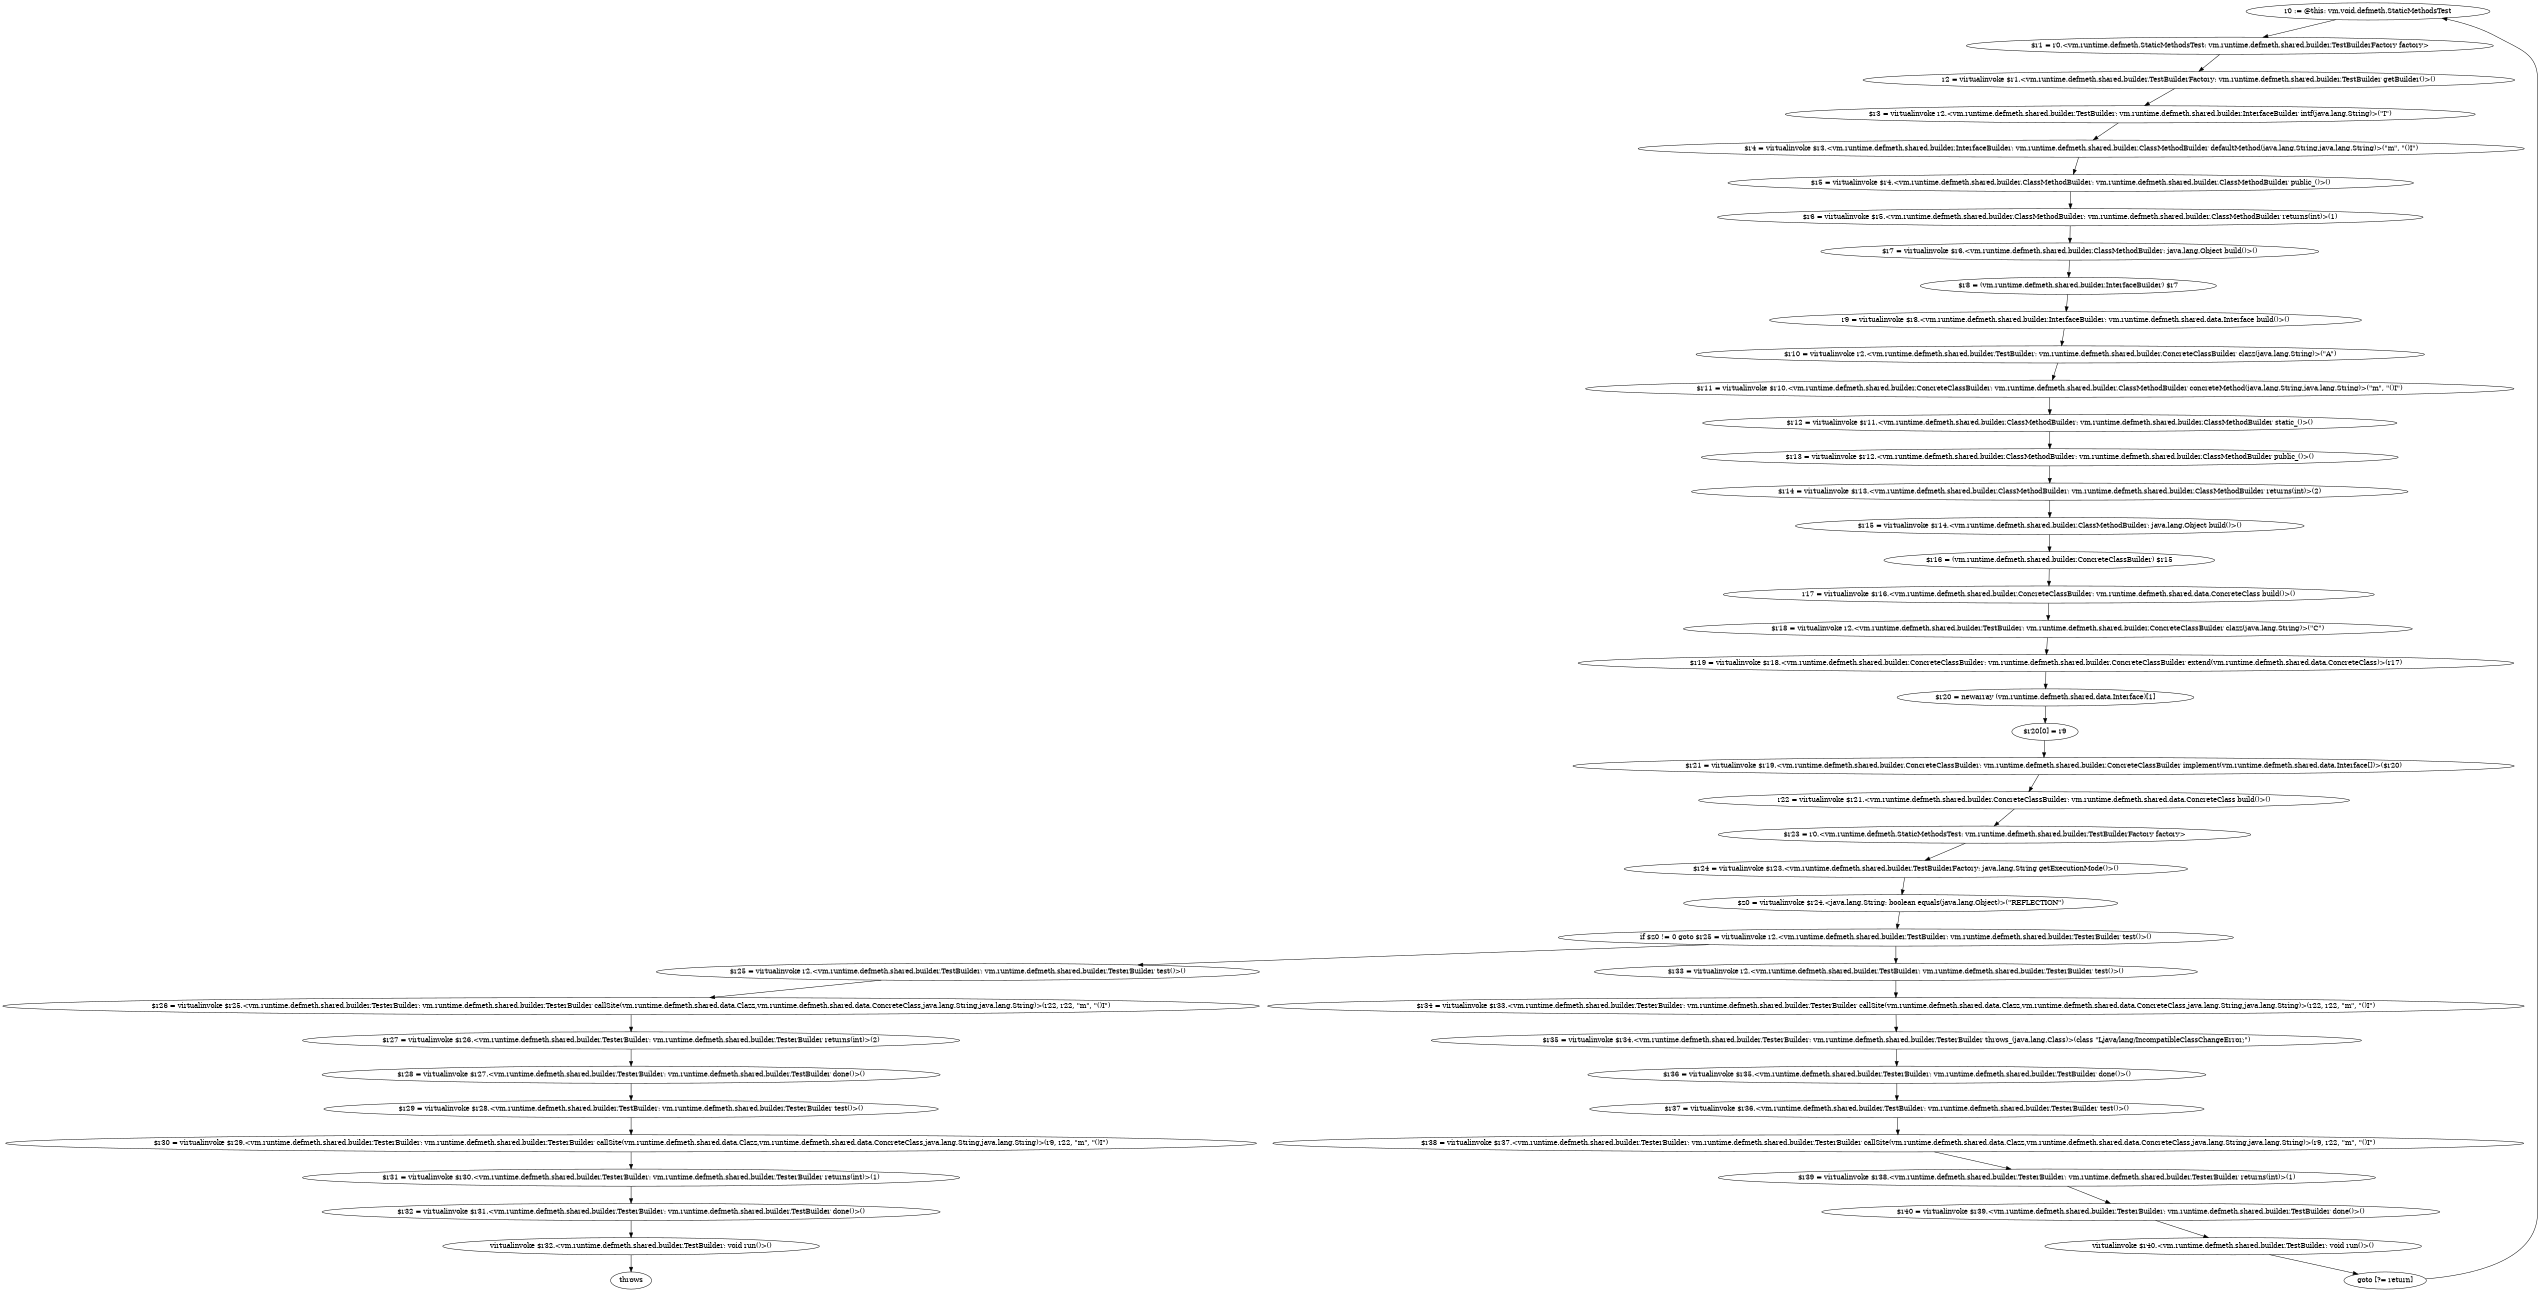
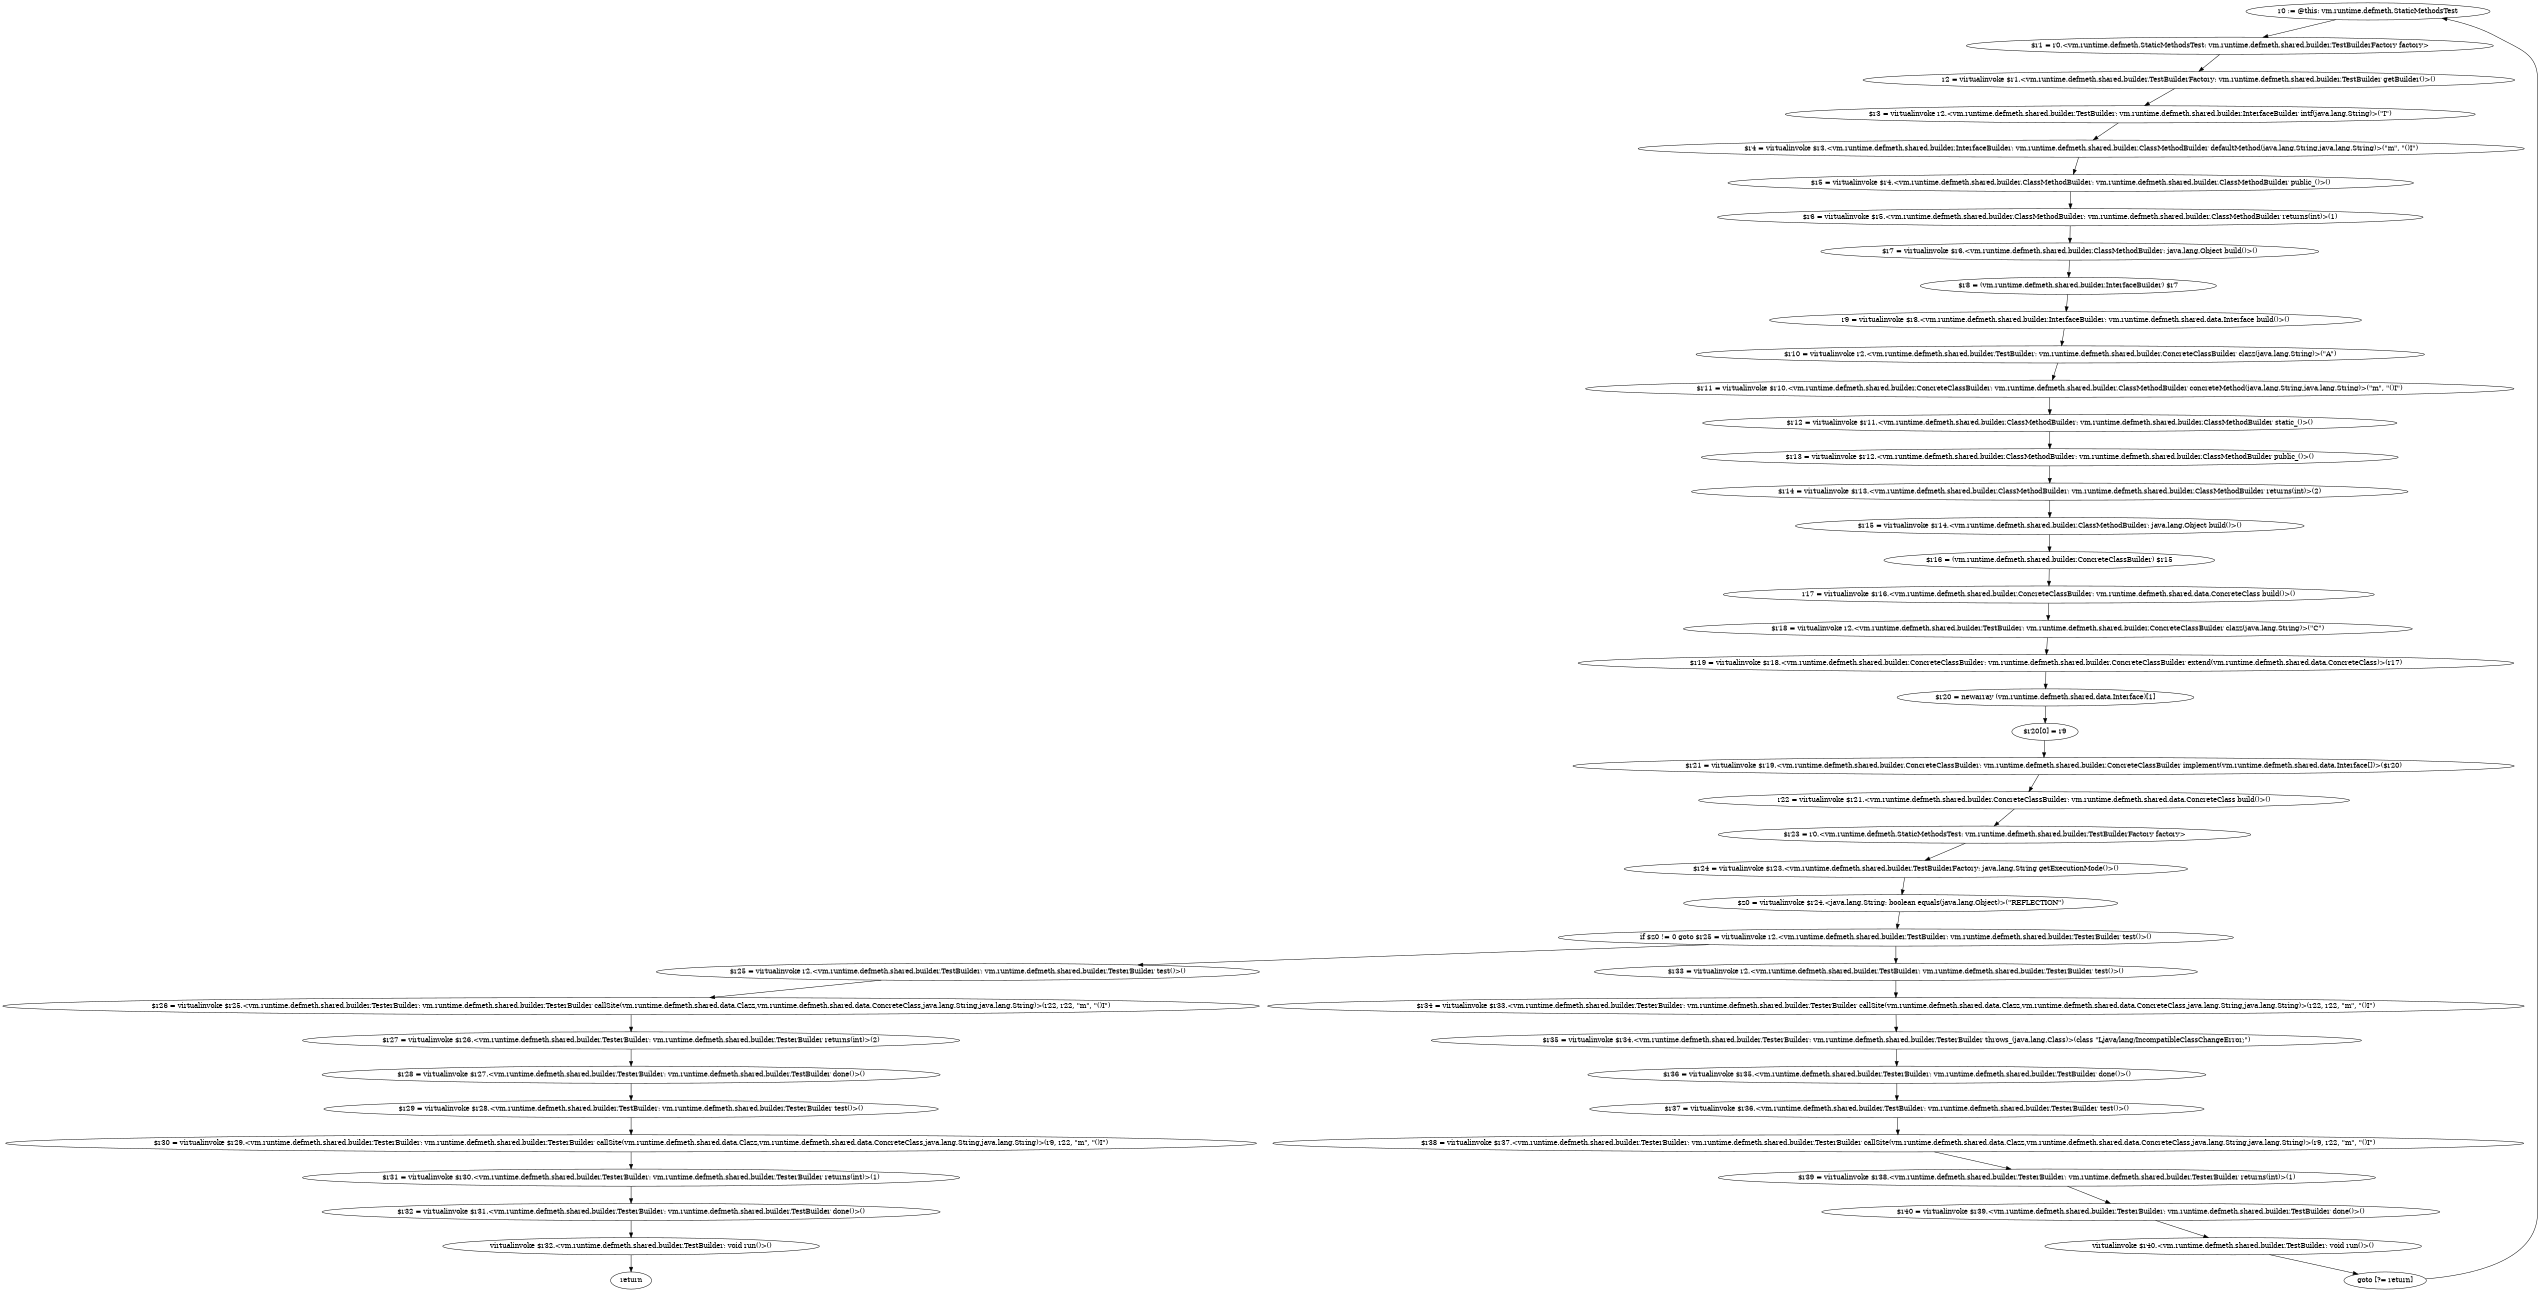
node "r0 := @this: vm.void.defmeth.StaticMethodsTest": label "r0 := @this: vm.void.defmeth.StaticMethodsTest" -> "r0 := @this: vm.runtime.defmeth.StaticMethodsTest"
node "throws": label "throws" -> "return"
